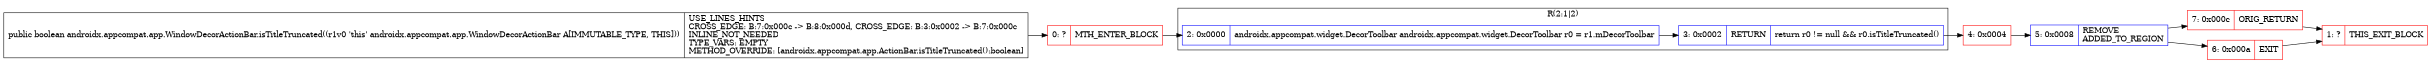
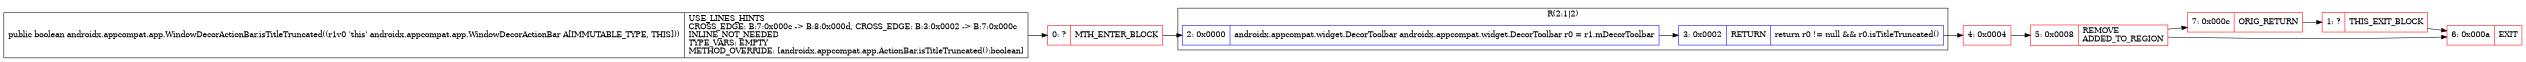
node "5: 0x0008": color blue -> red
edge "6: 0x000a" -> "1: ?": reversed
